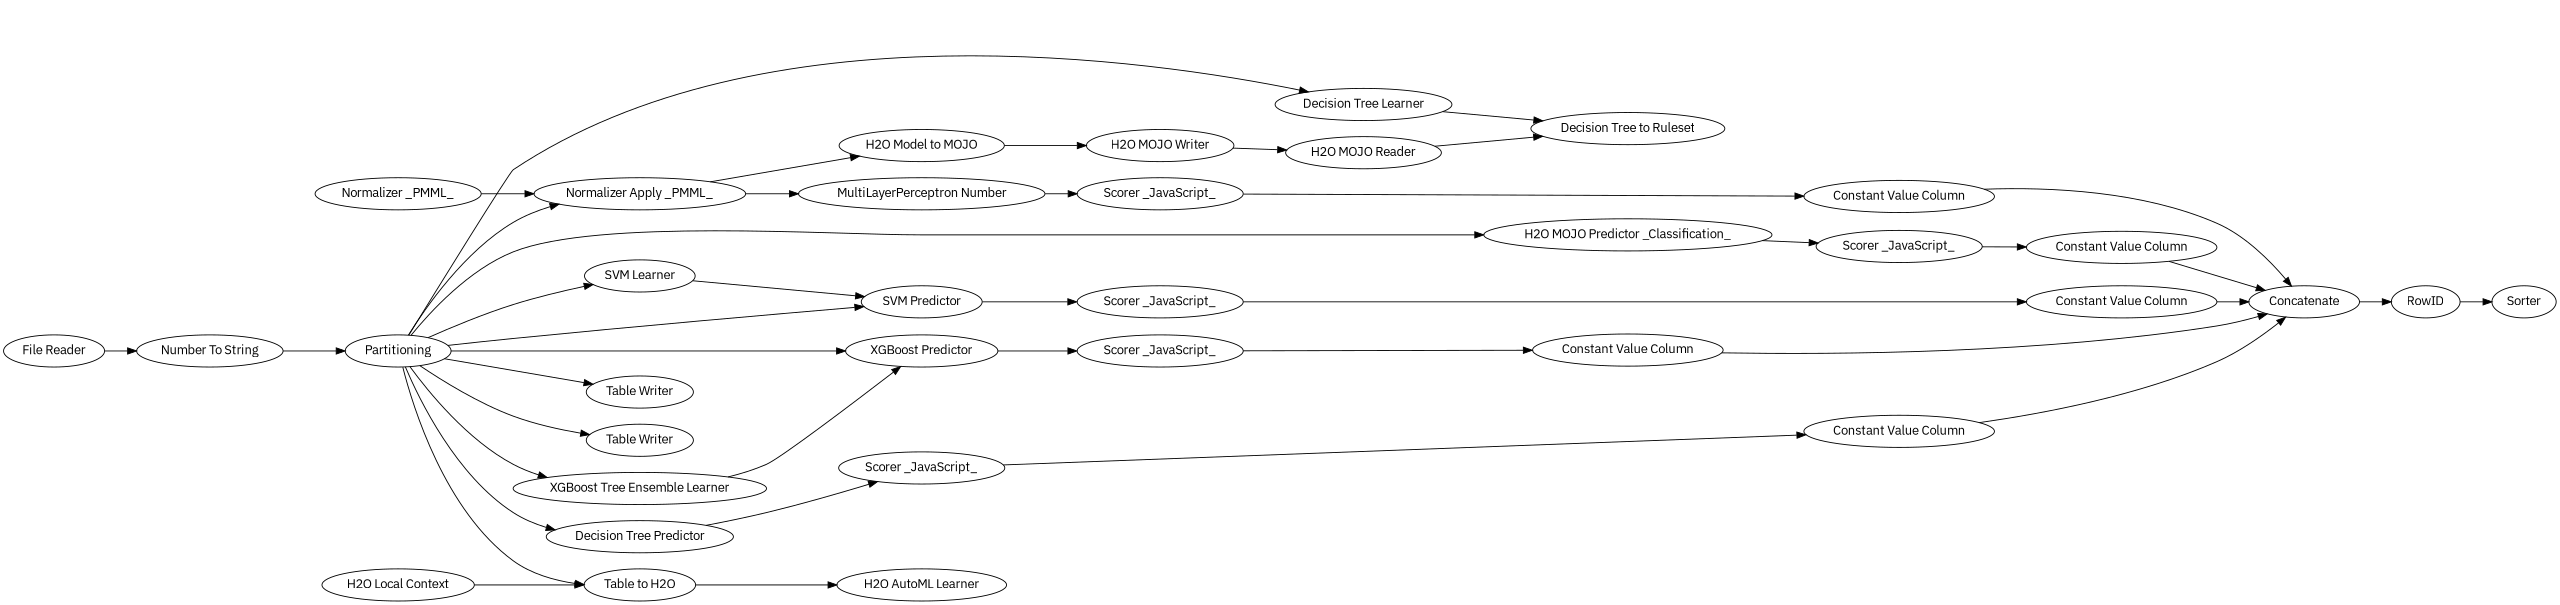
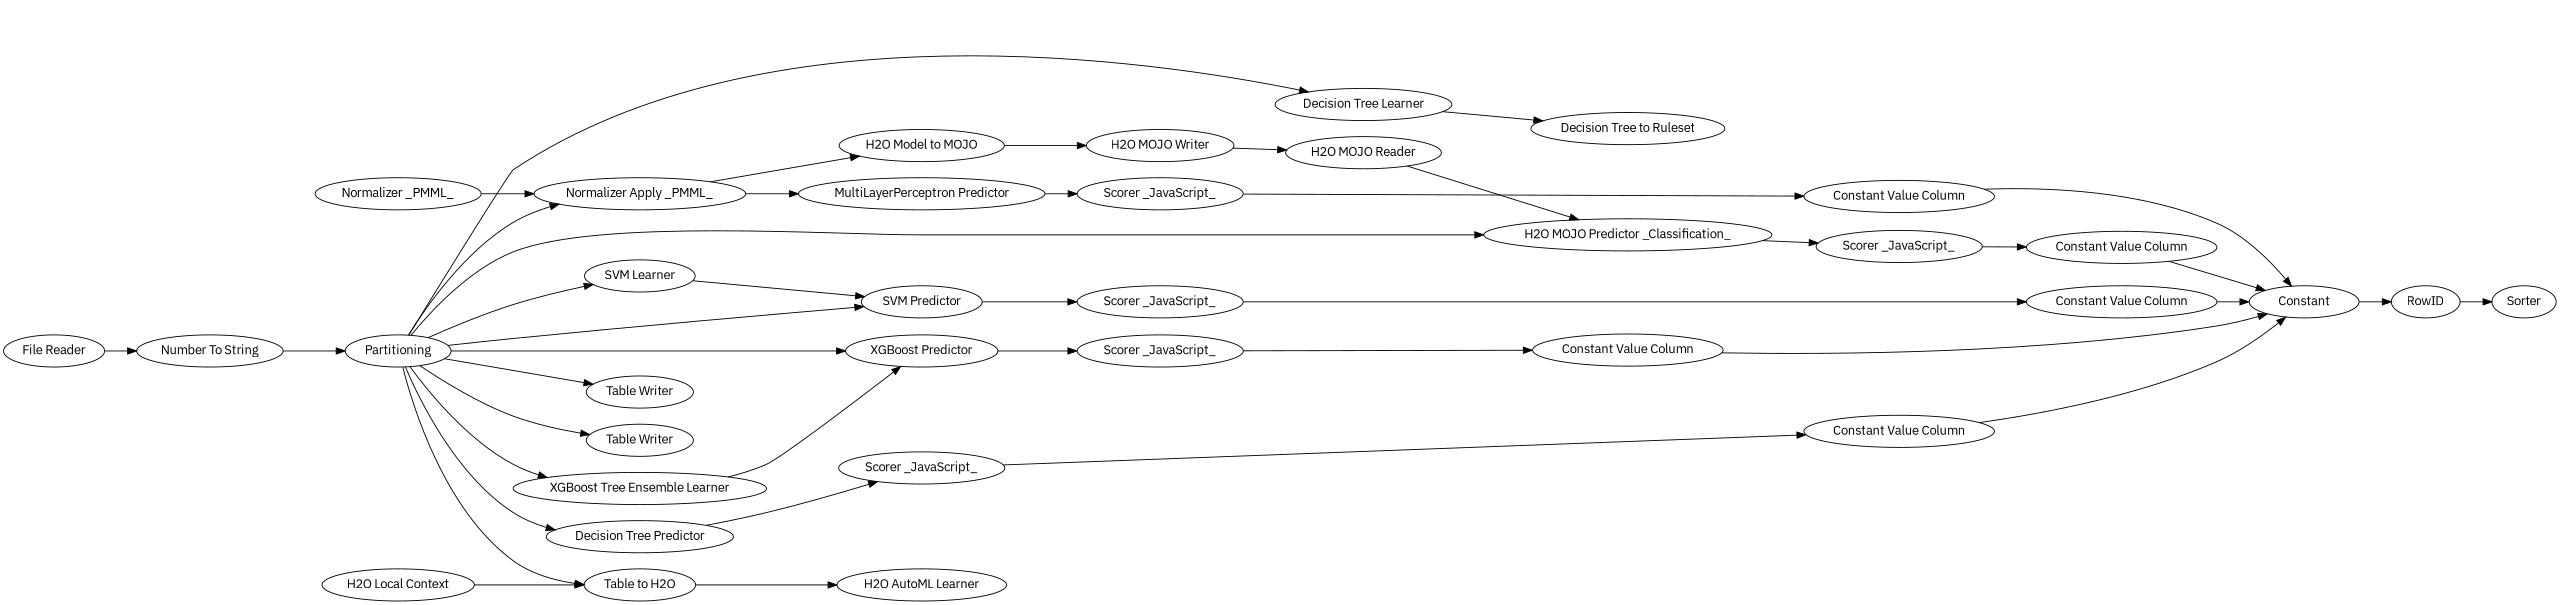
edge "H2O MOJO Reader" -> "Decision Tree to Ruleset": now "H2O MOJO Reader" -> "H2O MOJO Predictor _Classification_"
node "MultiLayerPerceptron Number": label "MultiLayerPerceptron Number" -> "MultiLayerPerceptron Predictor"
node "Concatenate": label "Concatenate" -> "Constant"
